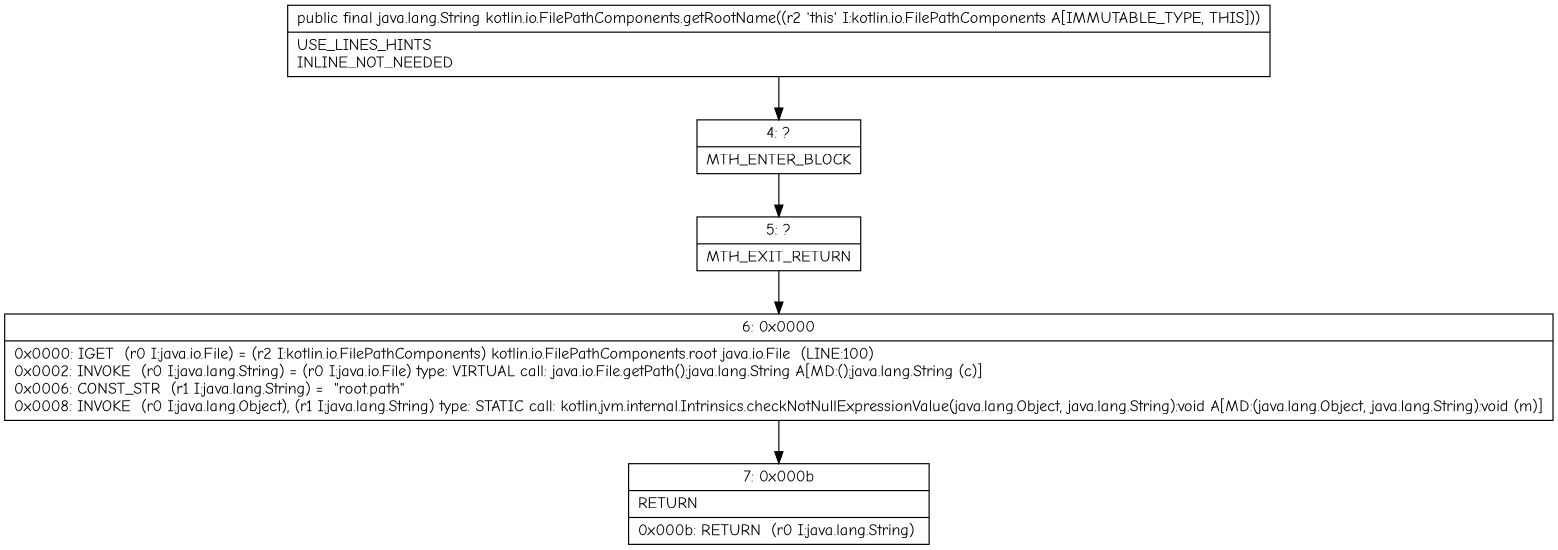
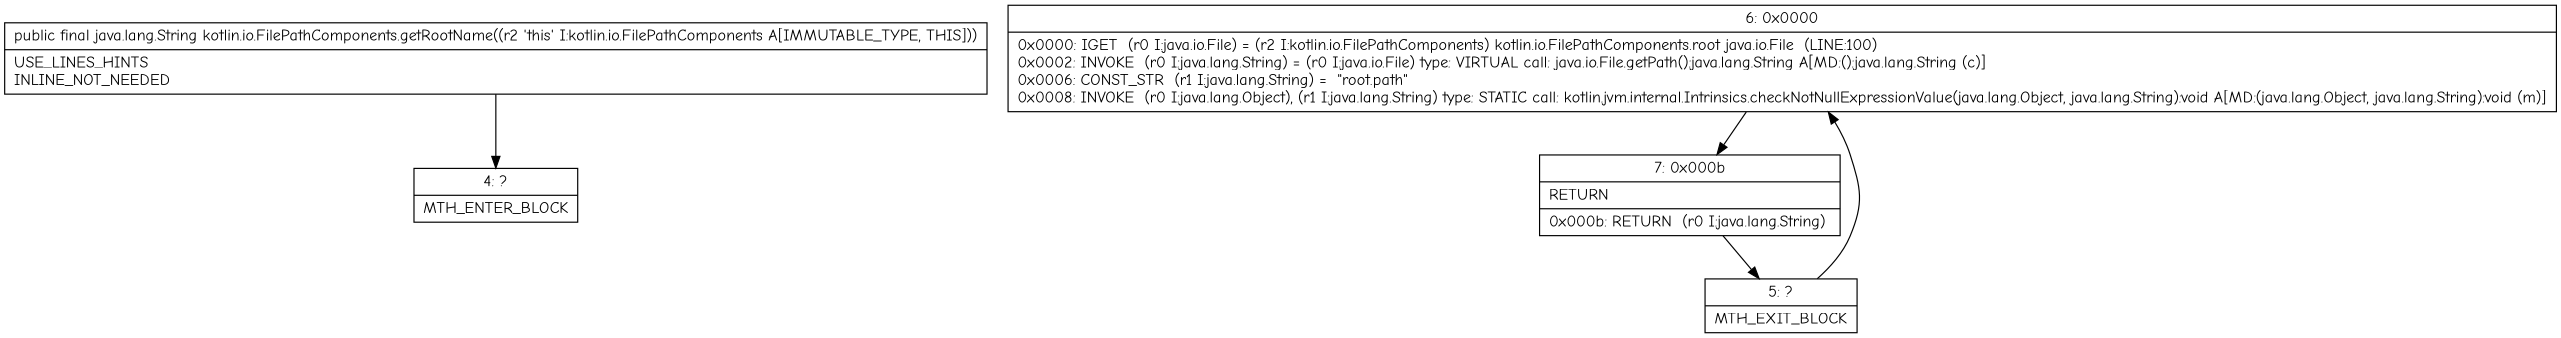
edge "4: ?" -> "5: ?": now "7: 0x000b" -> "5: ?"
node "5: ?": text "MTH_EXIT_RETURN" -> "MTH_EXIT_BLOCK"
